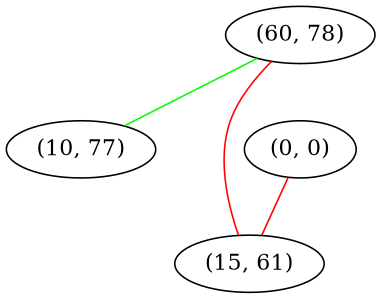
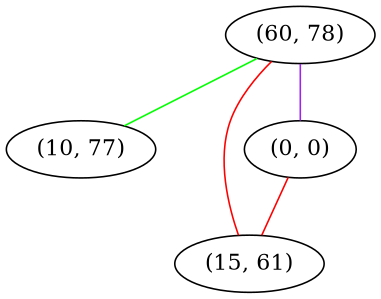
edge "(60, 78)" -- "(0, 0)": added
